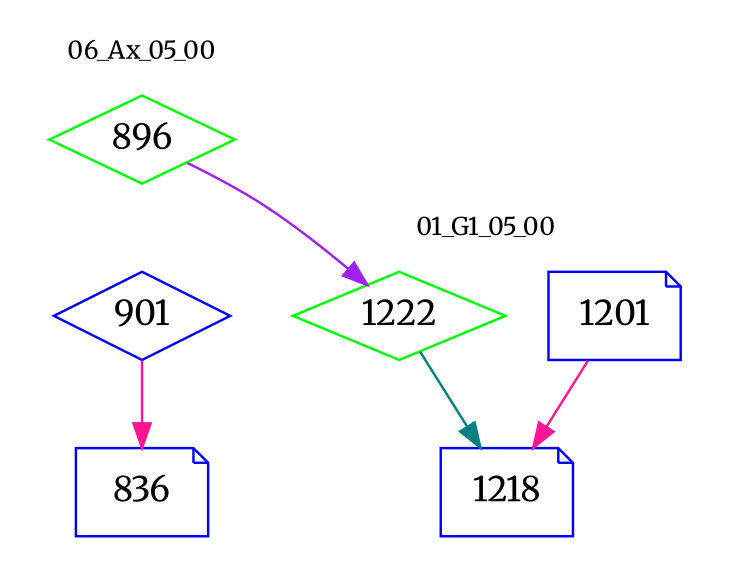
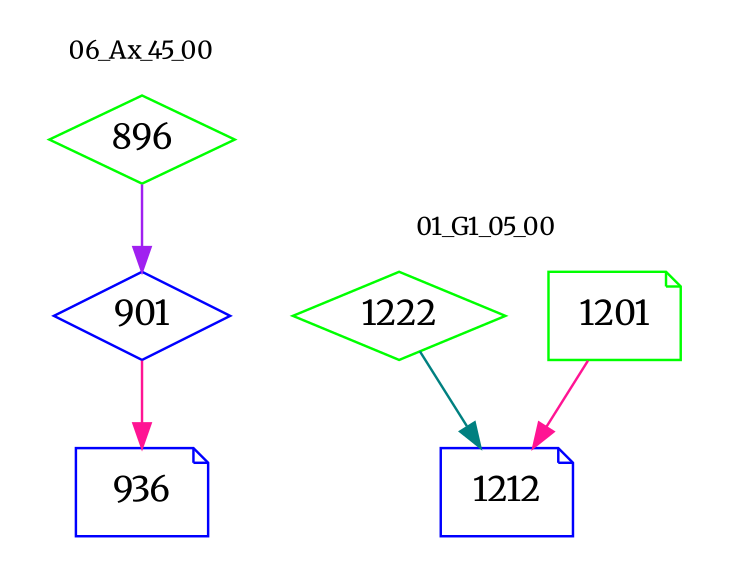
cluster "06_Ax_05_00": label "06_Ax_05_00" -> "06_Ax_45_00"
edge "896" -> "1222": now "896" -> "901"
node "1201": color blue -> green
node "836": label "836" -> "936"
node "1218": label "1218" -> "1212"
